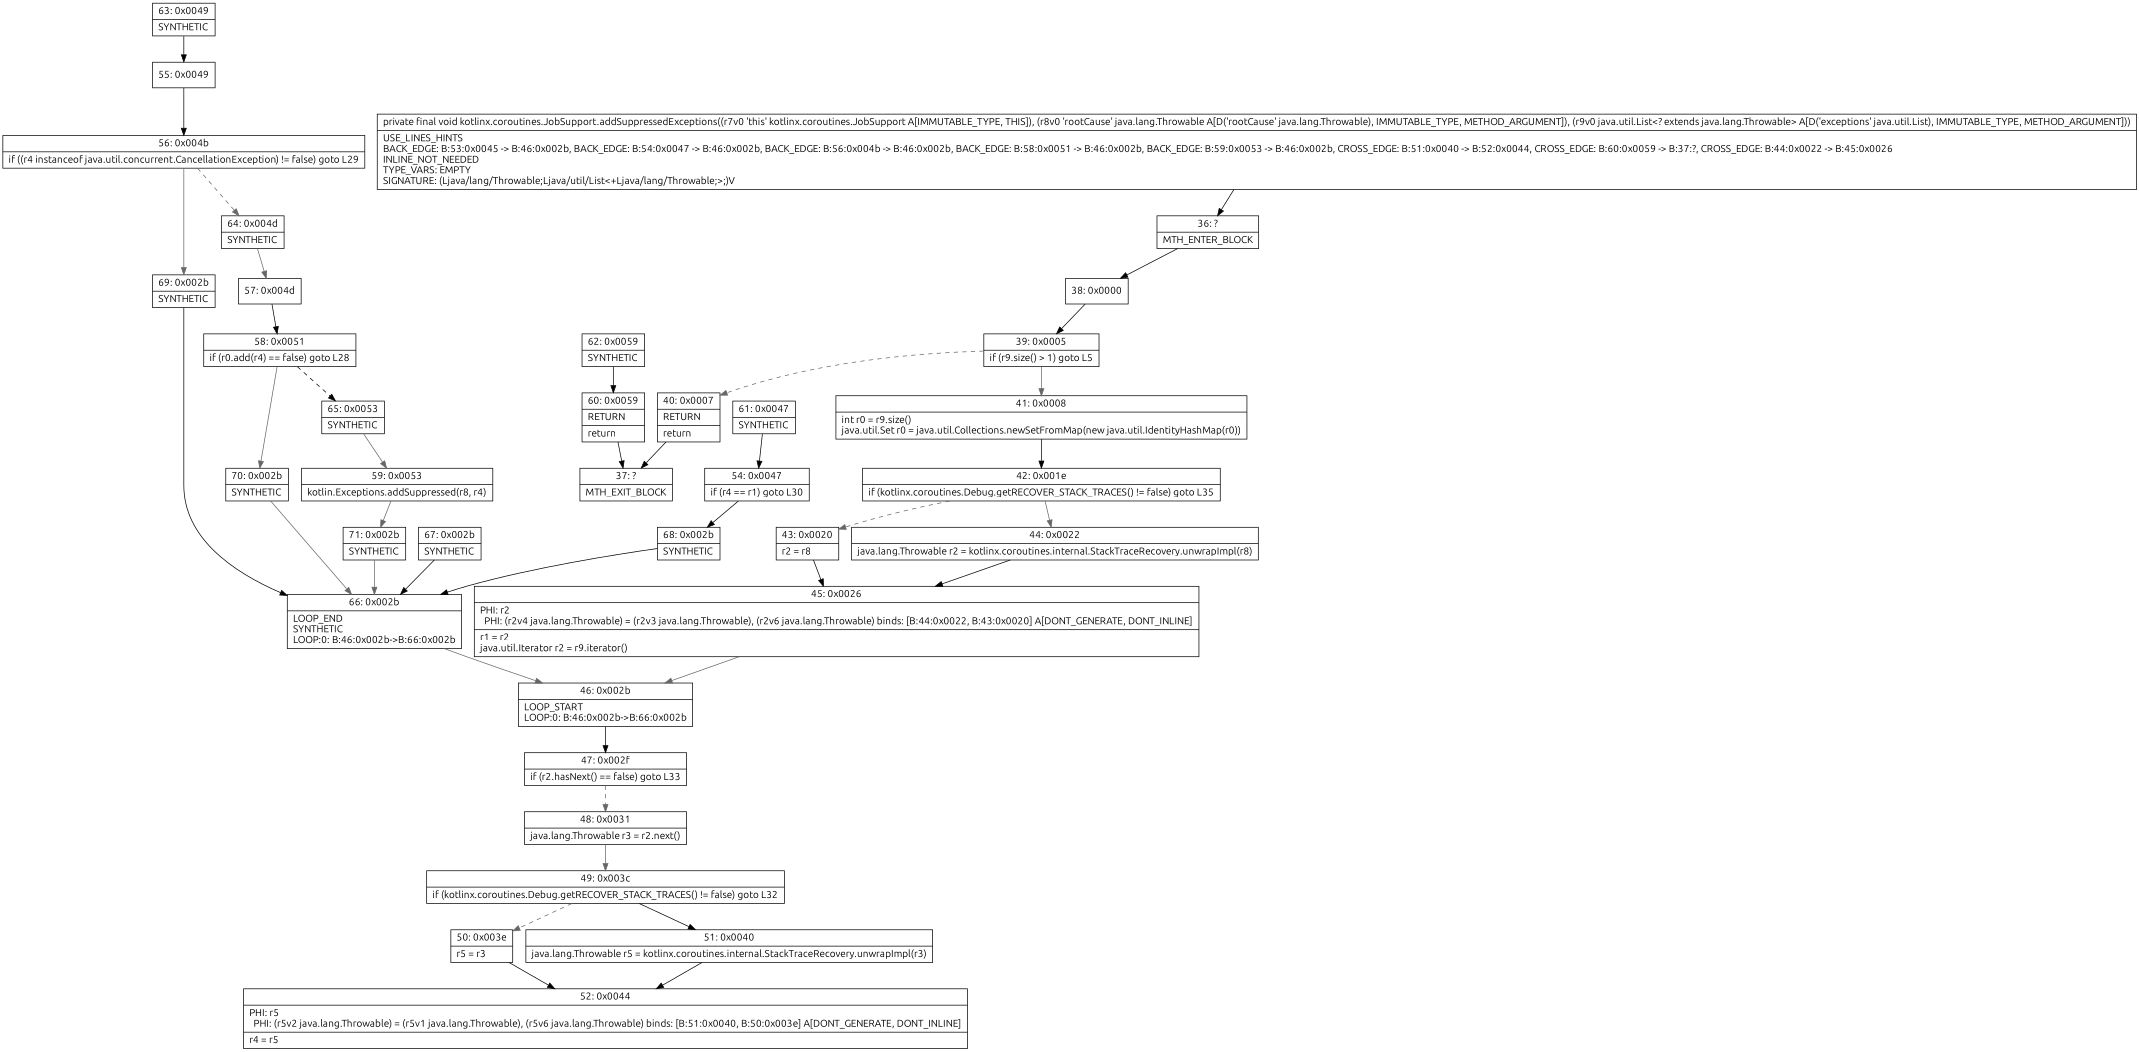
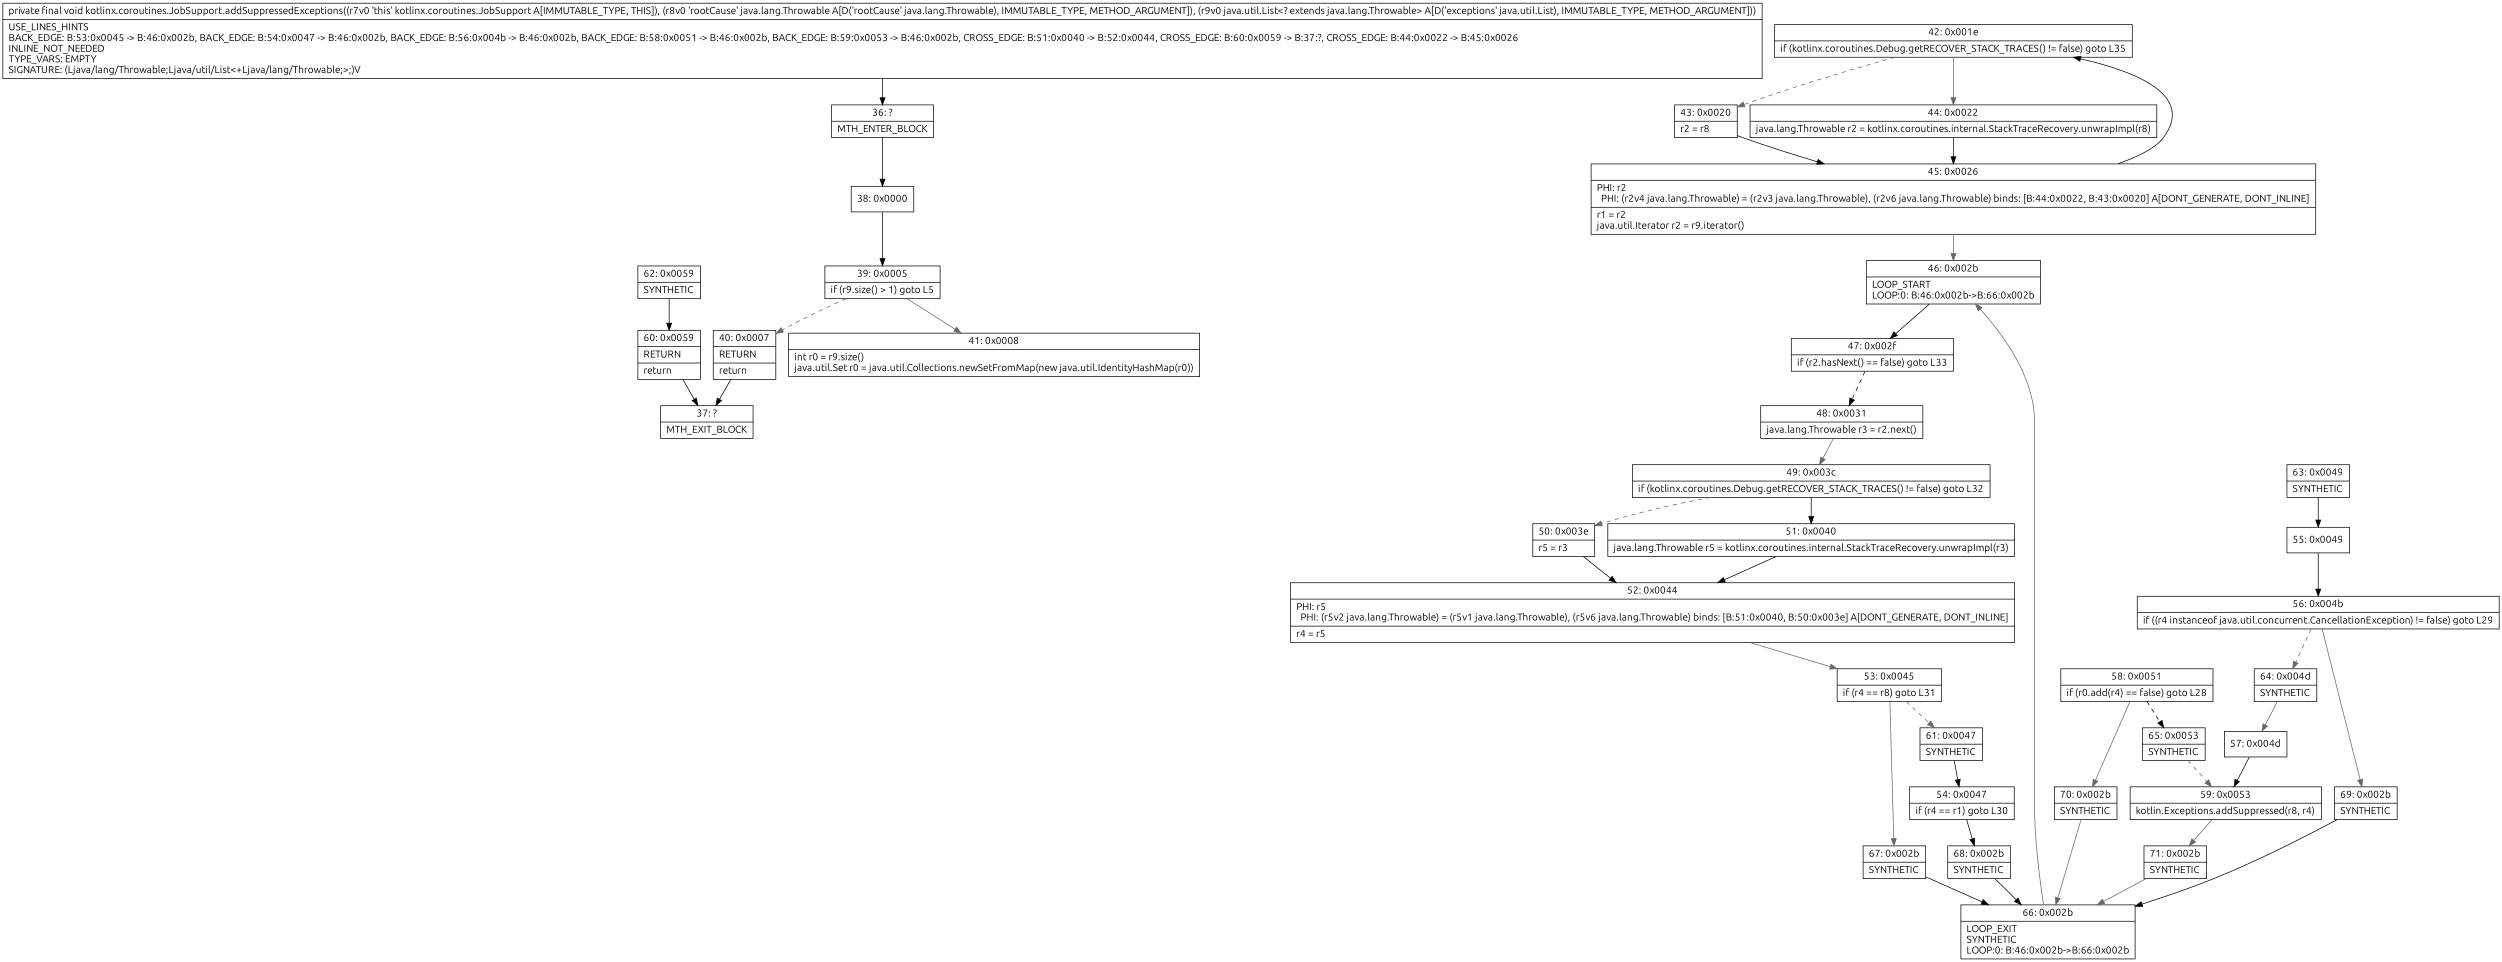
edge "57: 0x004d" -> "58: 0x0051": now "57: 0x004d" -> "59: 0x0053"
edge "65: 0x0053" -> "59: 0x0053": style solid -> dashed
edge "41: 0x0008" -> "42: 0x001e": now "45: 0x0026" -> "42: 0x001e"
node "66: 0x002b": text "LOOP_END" -> "LOOP_EXIT"
node "53: 0x0045": added
edge "47: 0x002f" -> "48: 0x0031": color gray40 -> black
